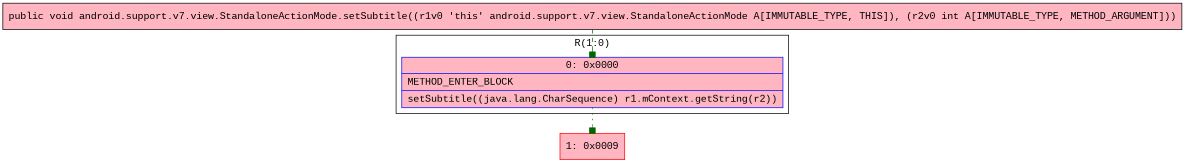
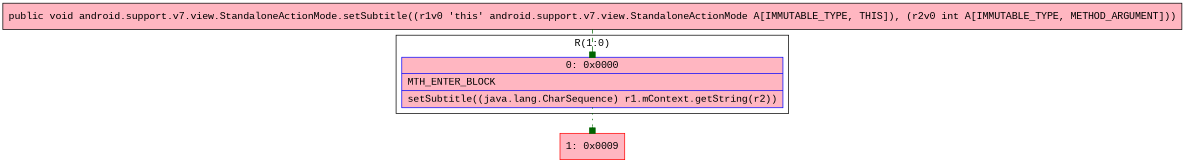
node "0: 0x0000": text "METHOD_ENTER_BLOCK" -> "MTH_ENTER_BLOCK"
